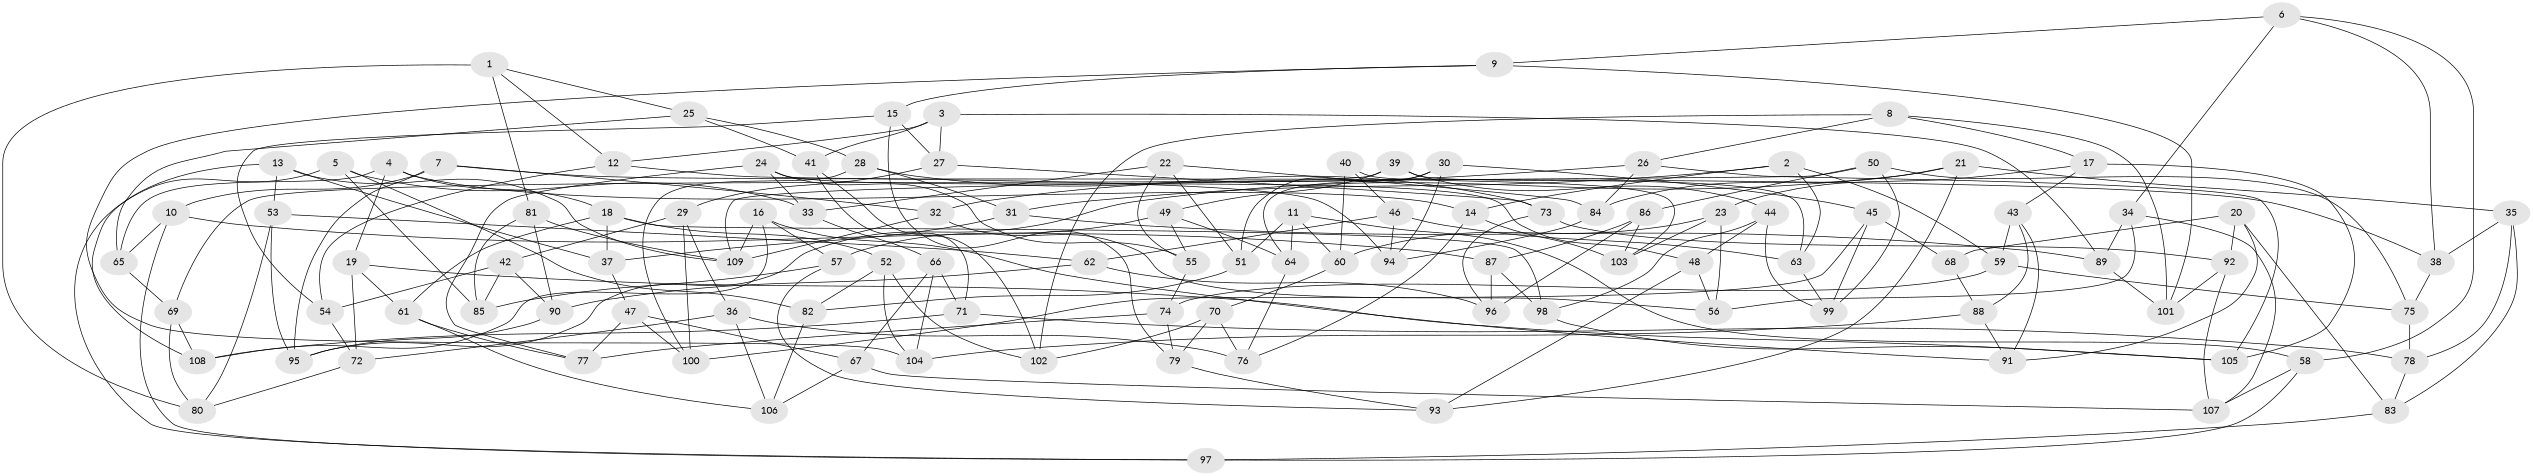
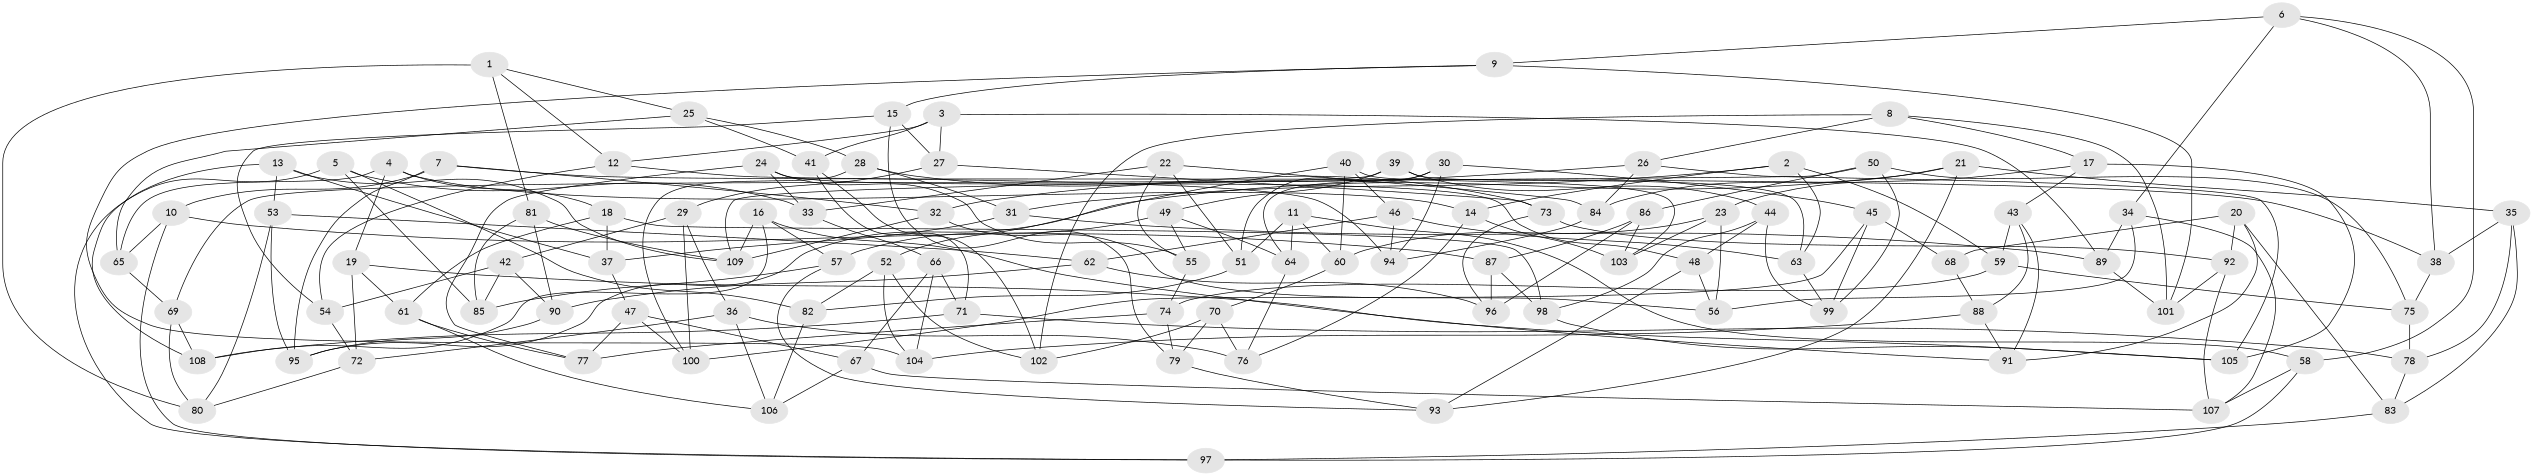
edge "18" -- "52": now "40" -- "52"
